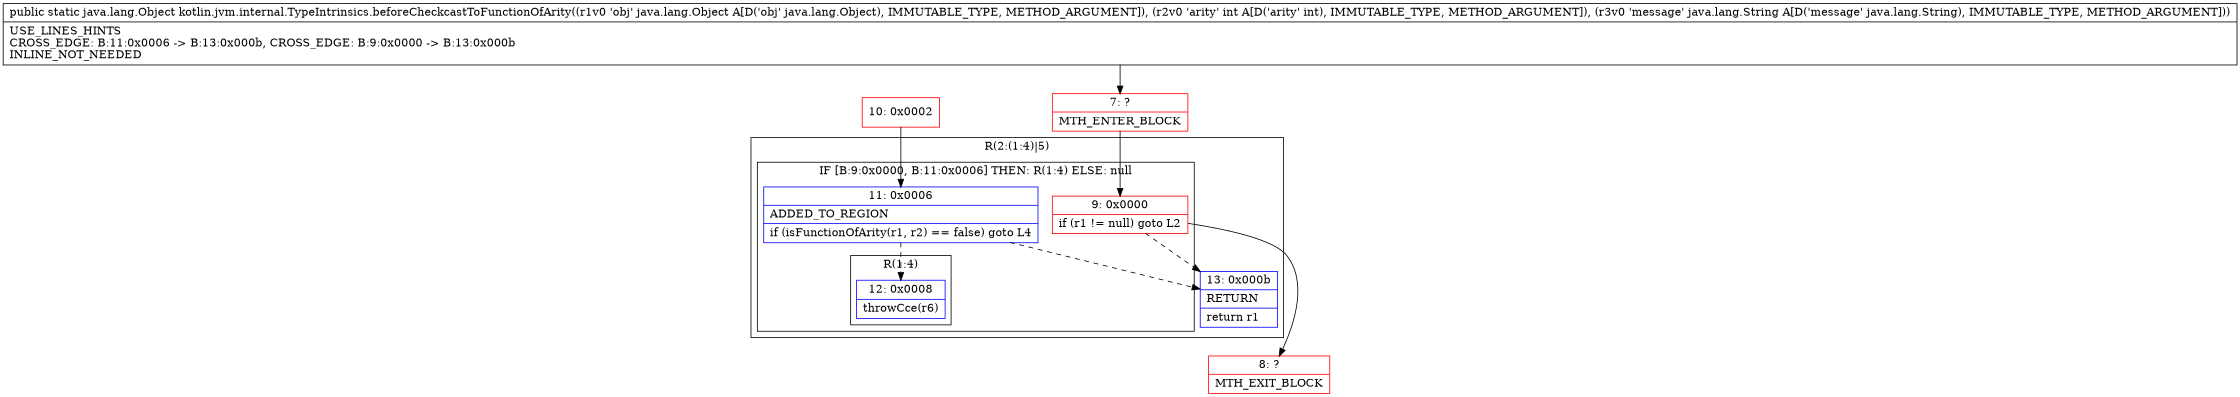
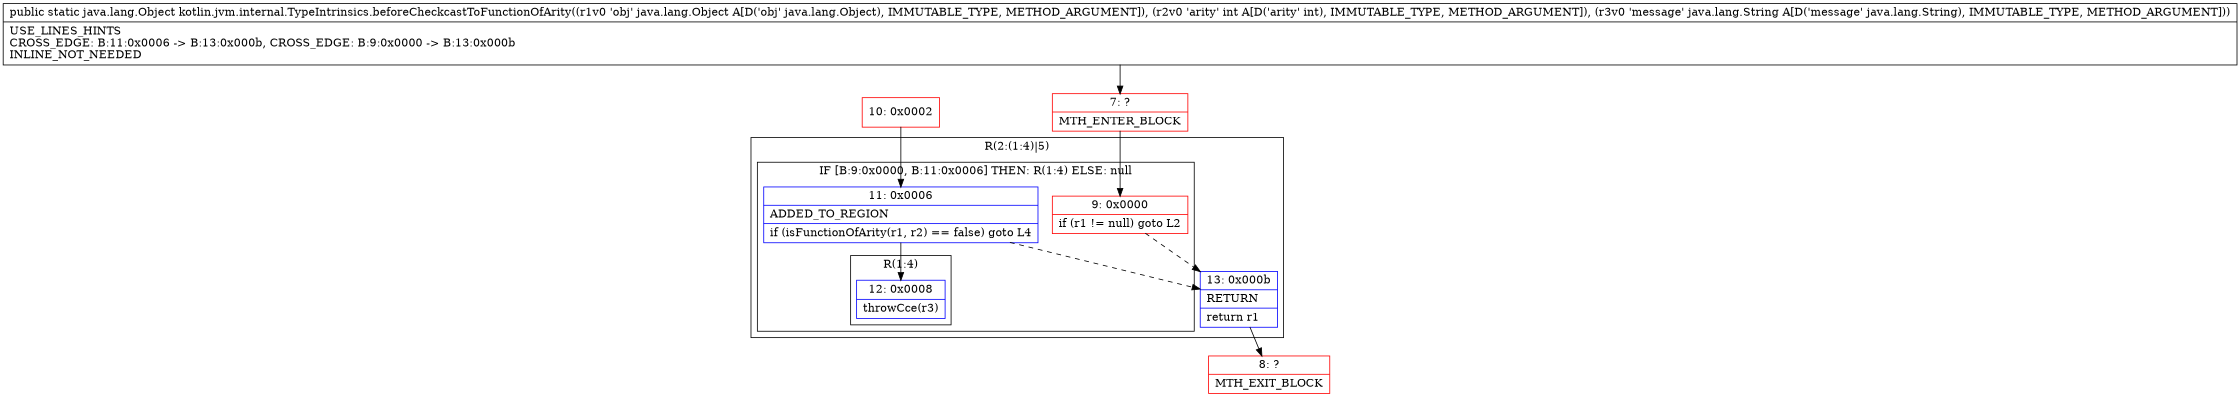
edge "9: 0x0000" -> "8: ?": now "13: 0x000b" -> "8: ?"
edge "11: 0x0006" -> "12: 0x0008": style dashed -> solid
node "12: 0x0008": text "throwCce(r6)" -> "throwCce(r3)"
